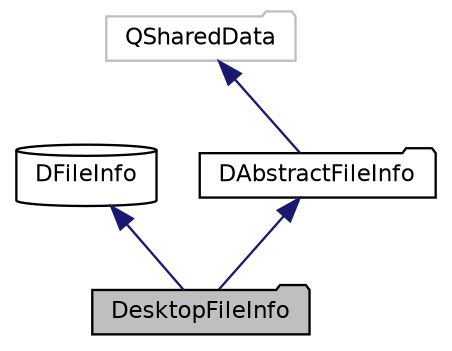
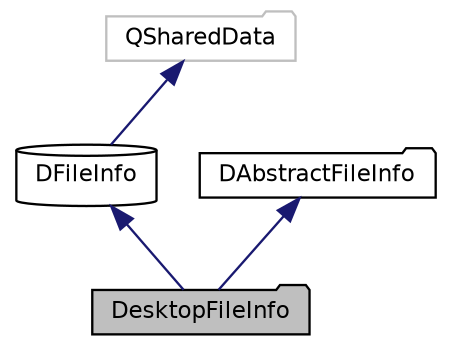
edge "DAbstractFileInfo" -> "QSharedData": now "DFileInfo" -> "QSharedData"
